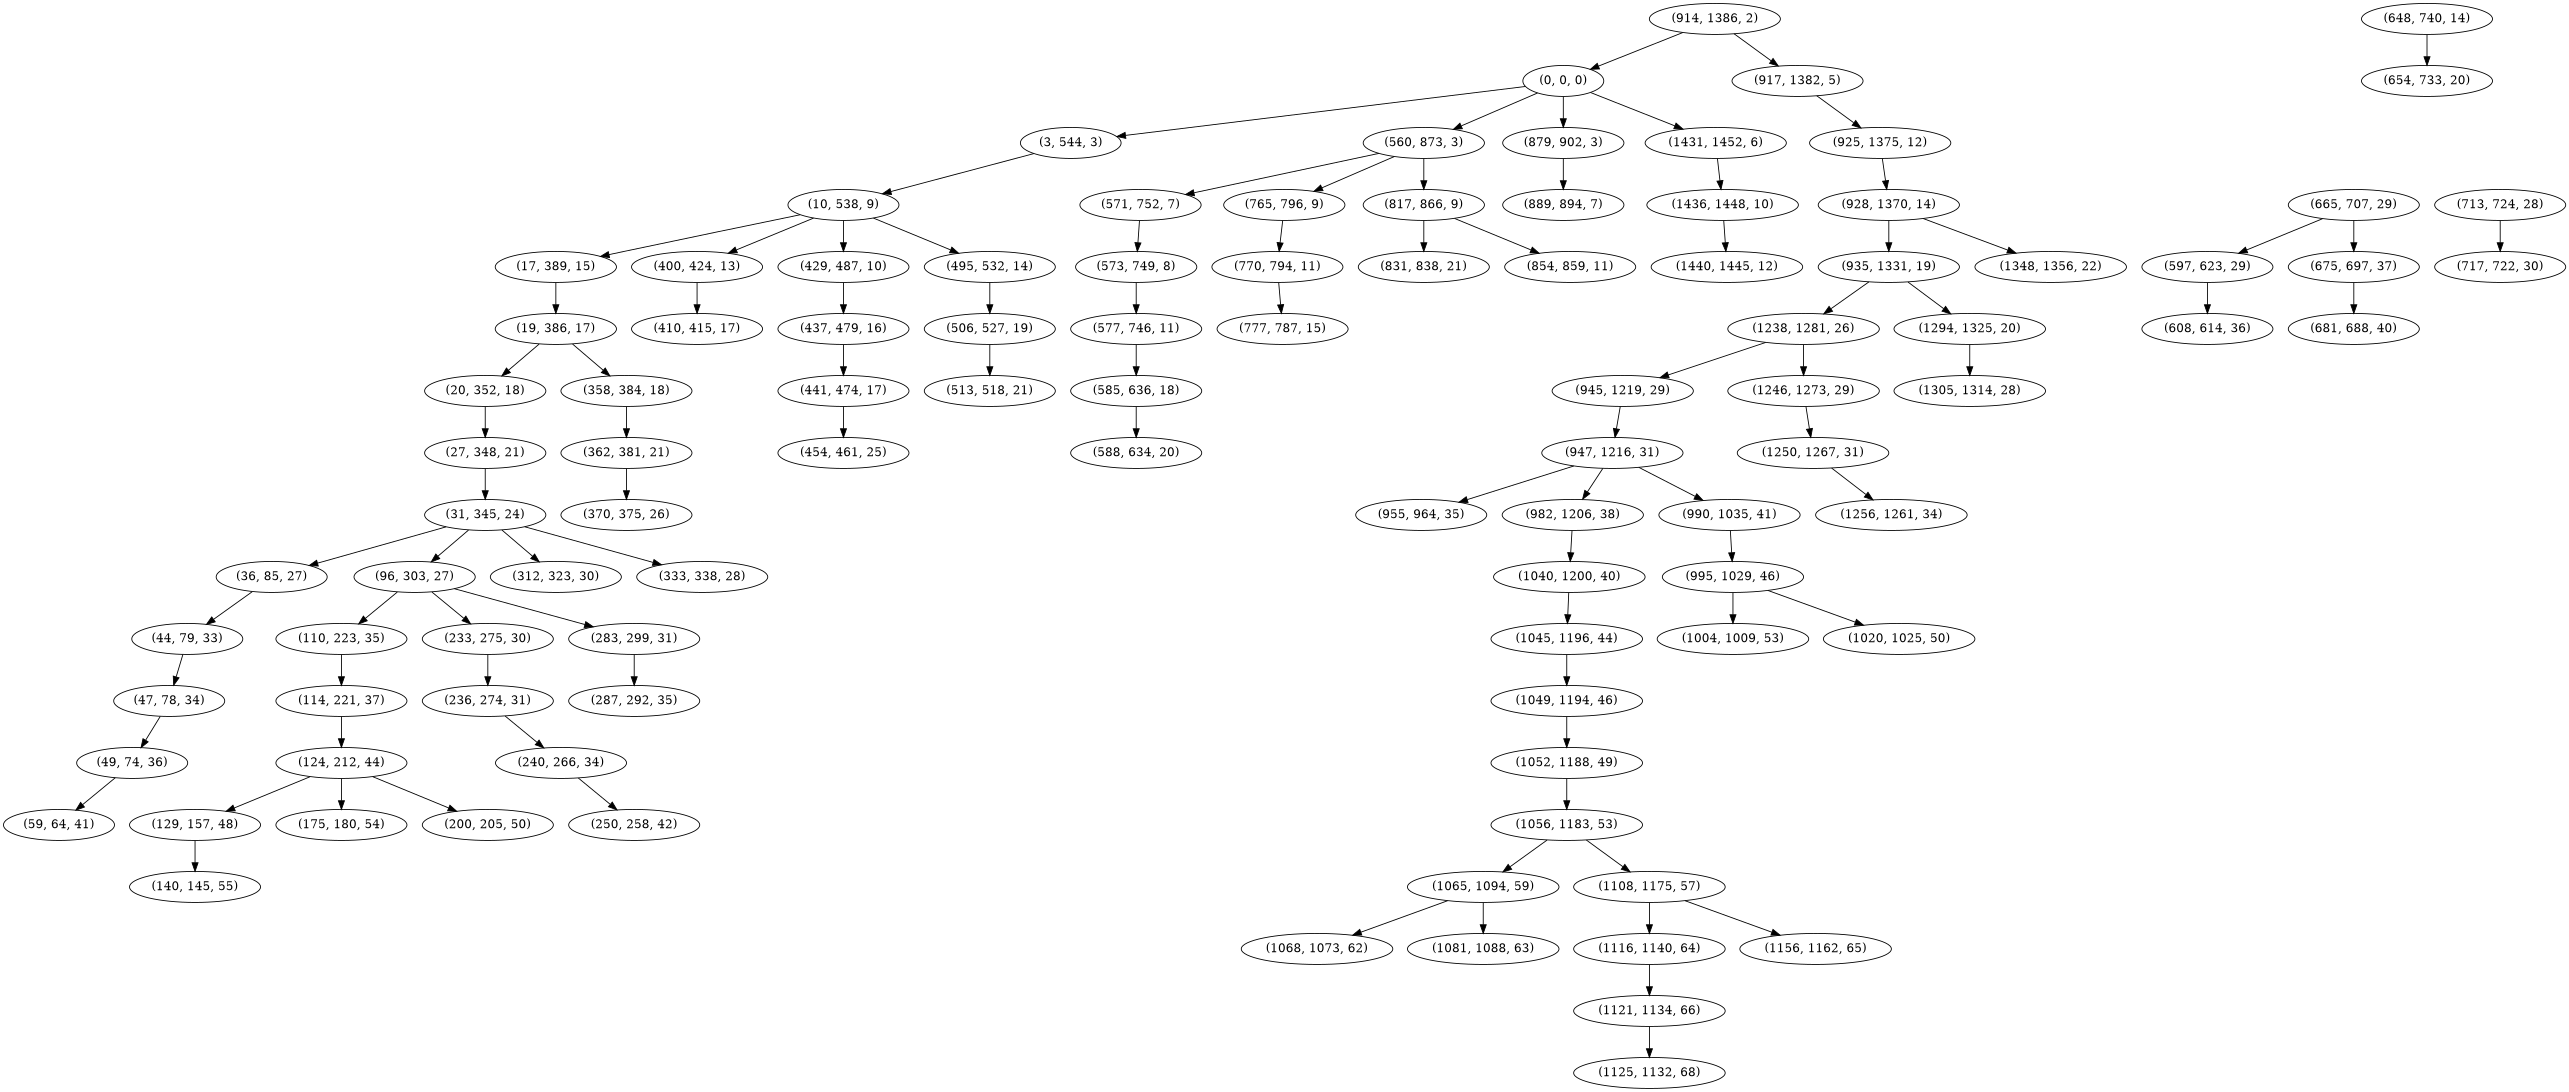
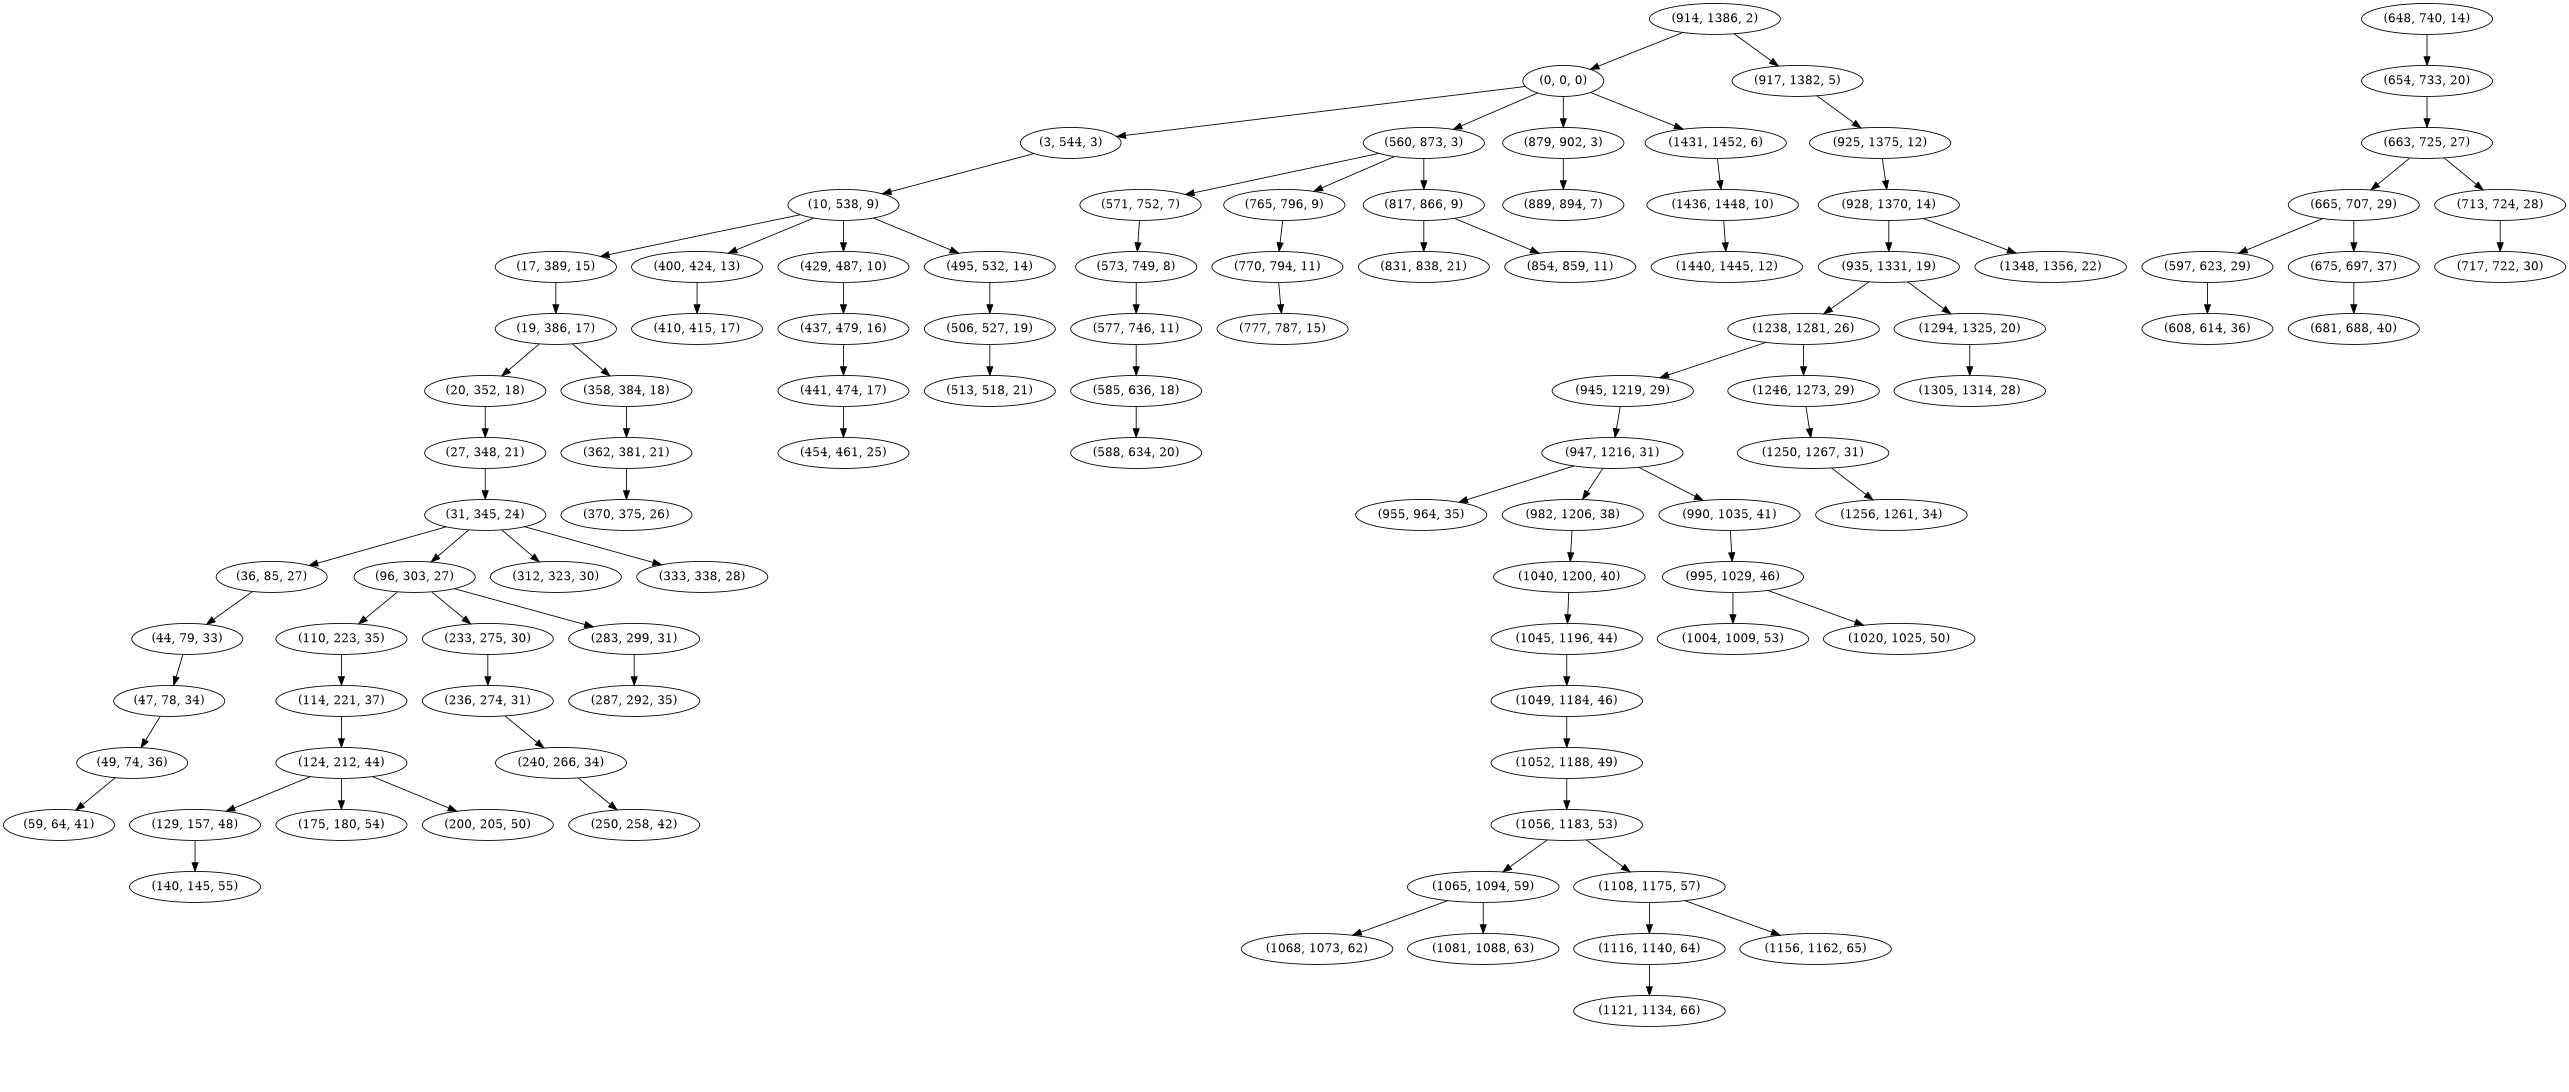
node "(663, 725, 27)": added
node "(1049, 1194, 46)": label "(1049, 1194, 46)" -> "(1049, 1184, 46)"
node "(1125, 1132, 68)": removed
